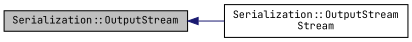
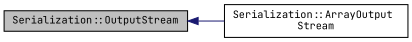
node "Serialization::OutputStream Stream": label "Serialization::OutputStream Stream" -> "Serialization::ArrayOutput Stream"
